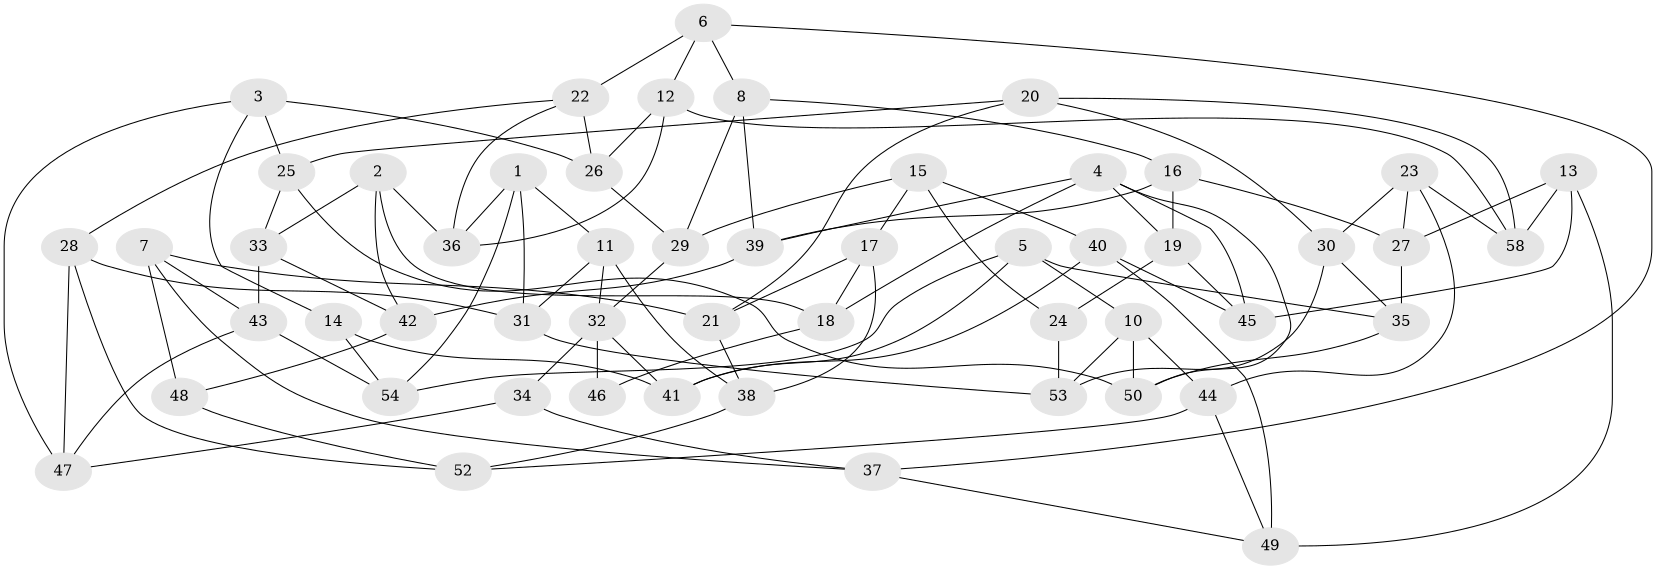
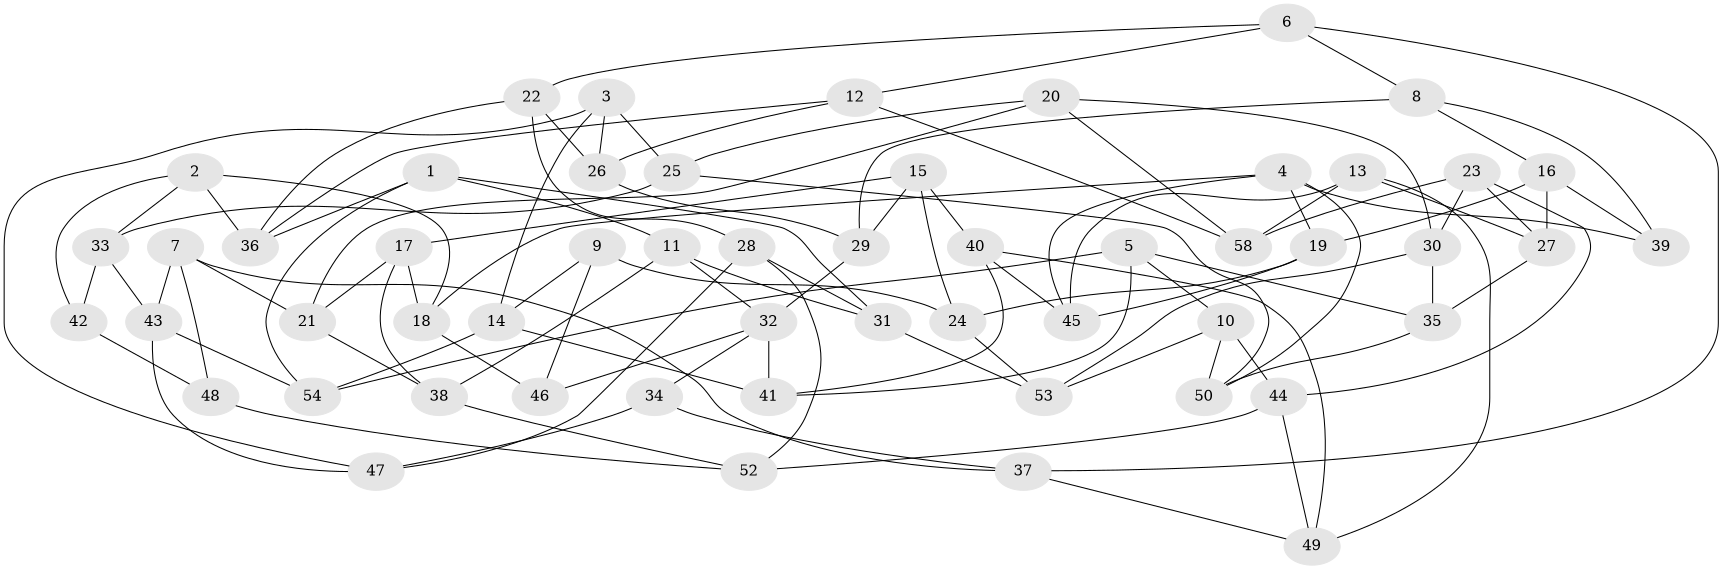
node "9": added
edge "39" -- "42": removed
